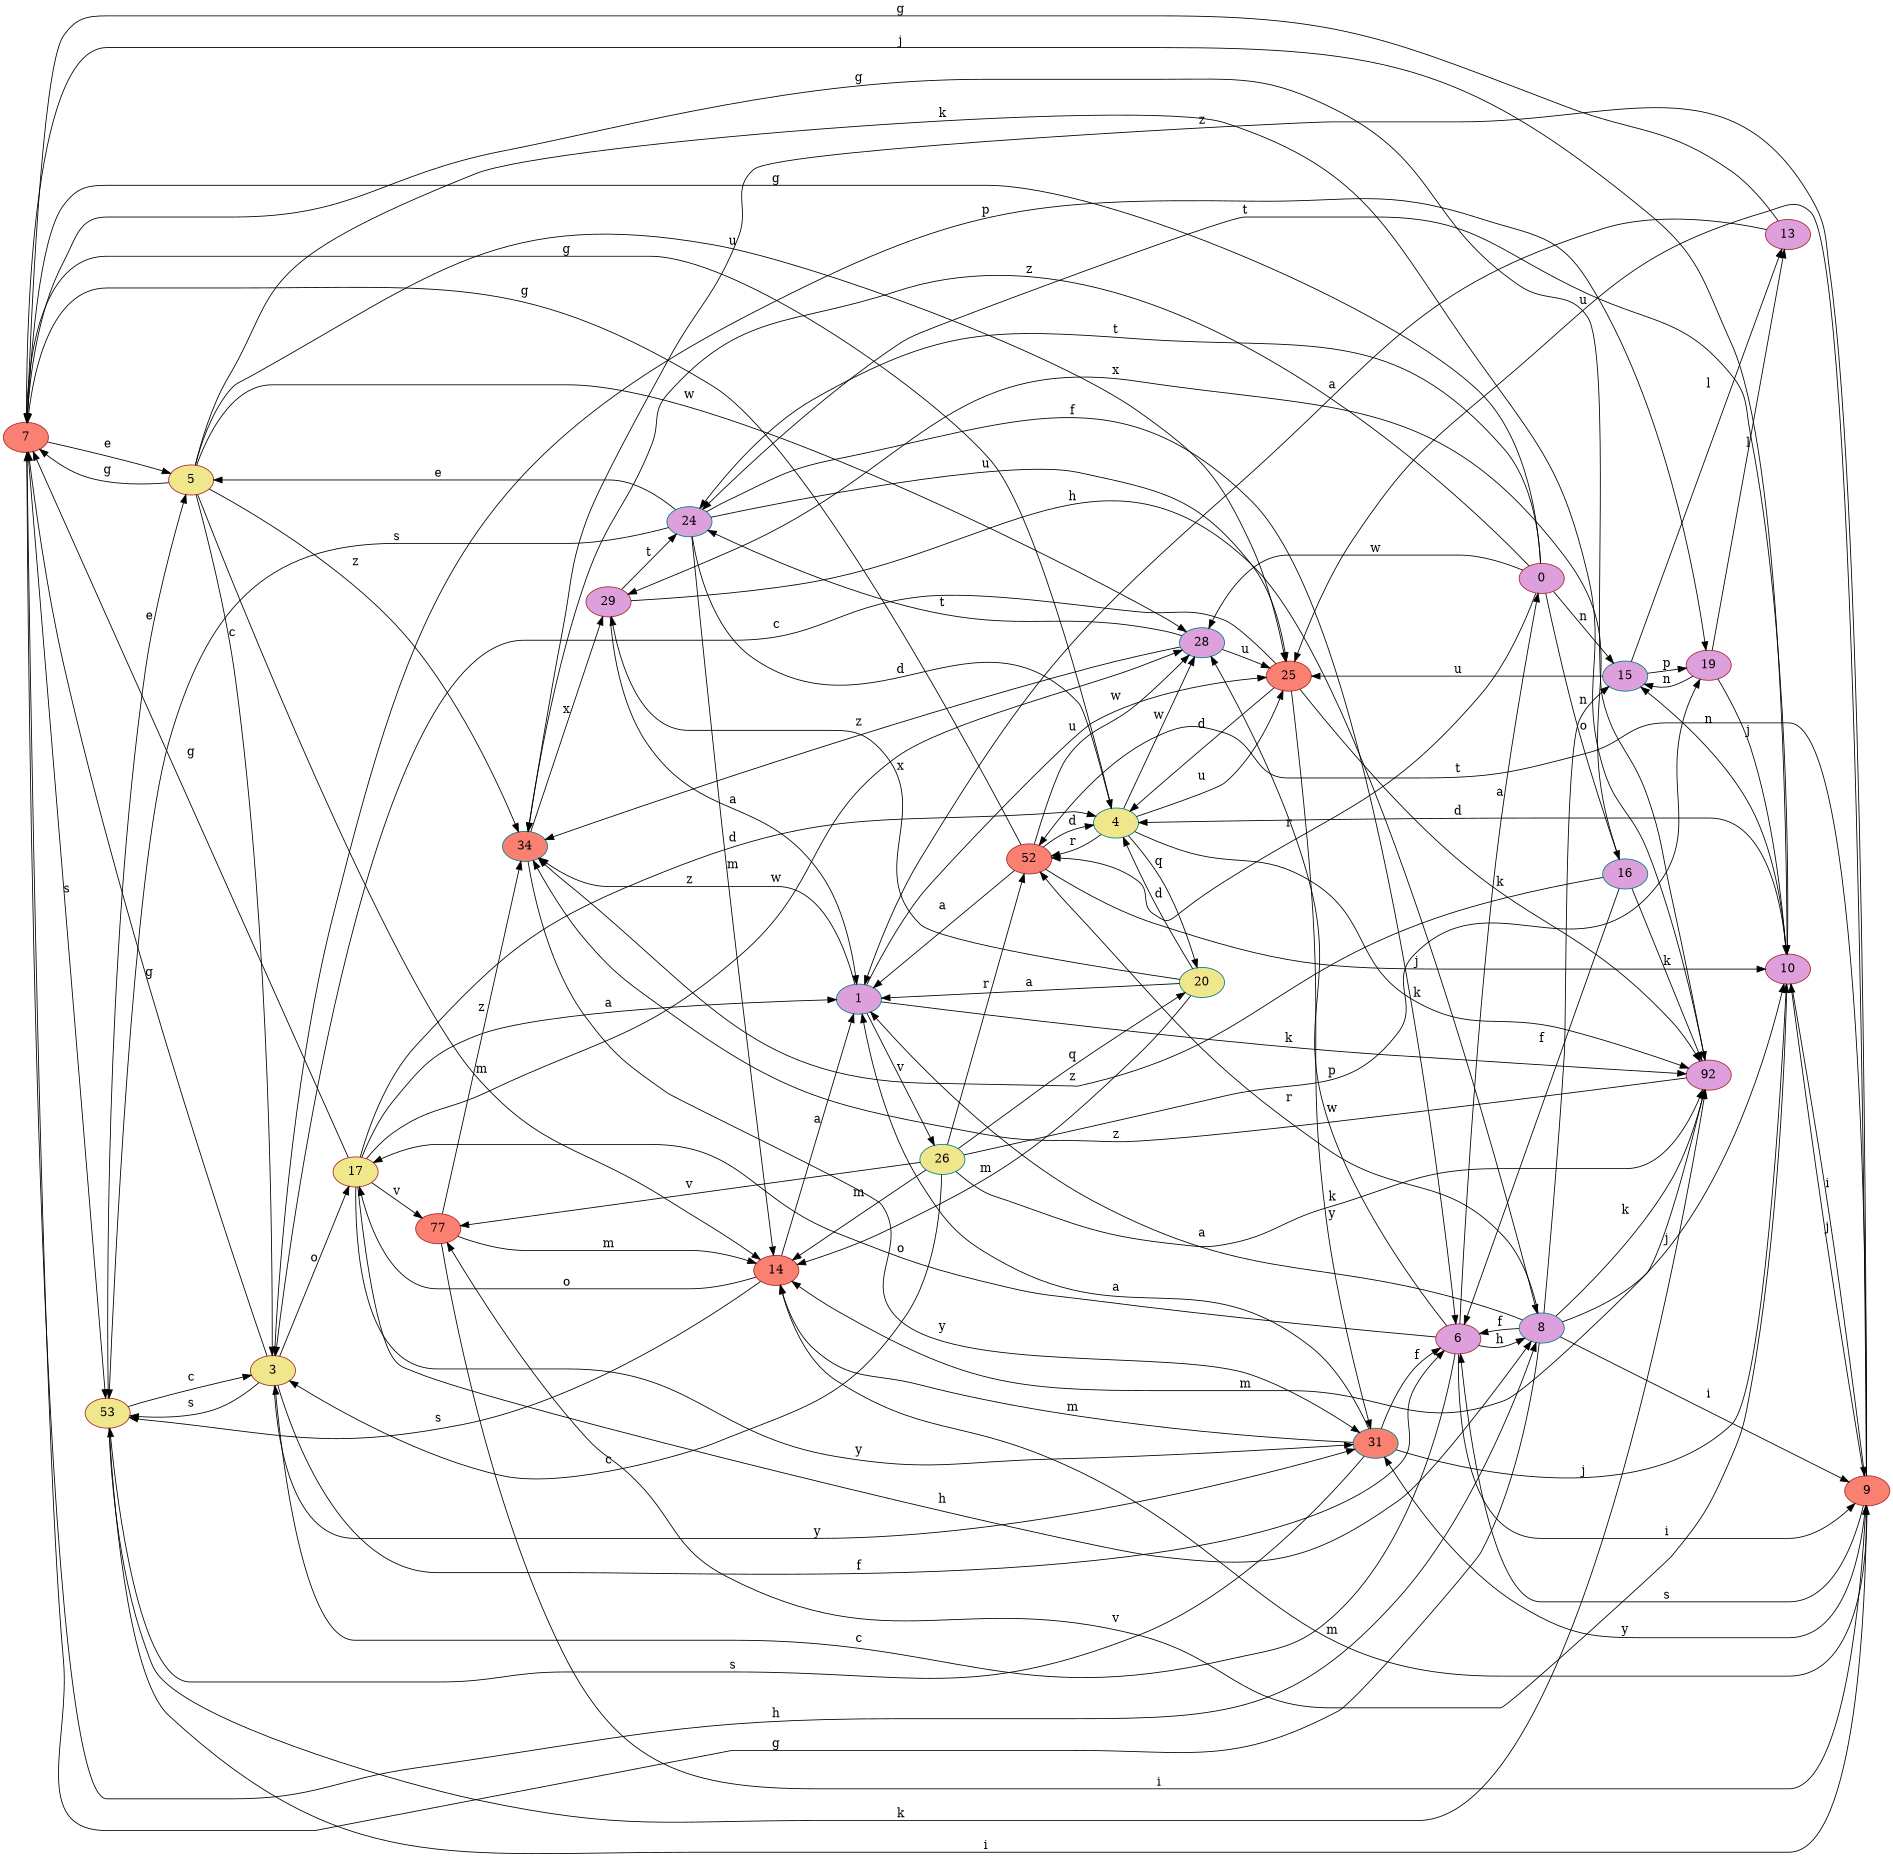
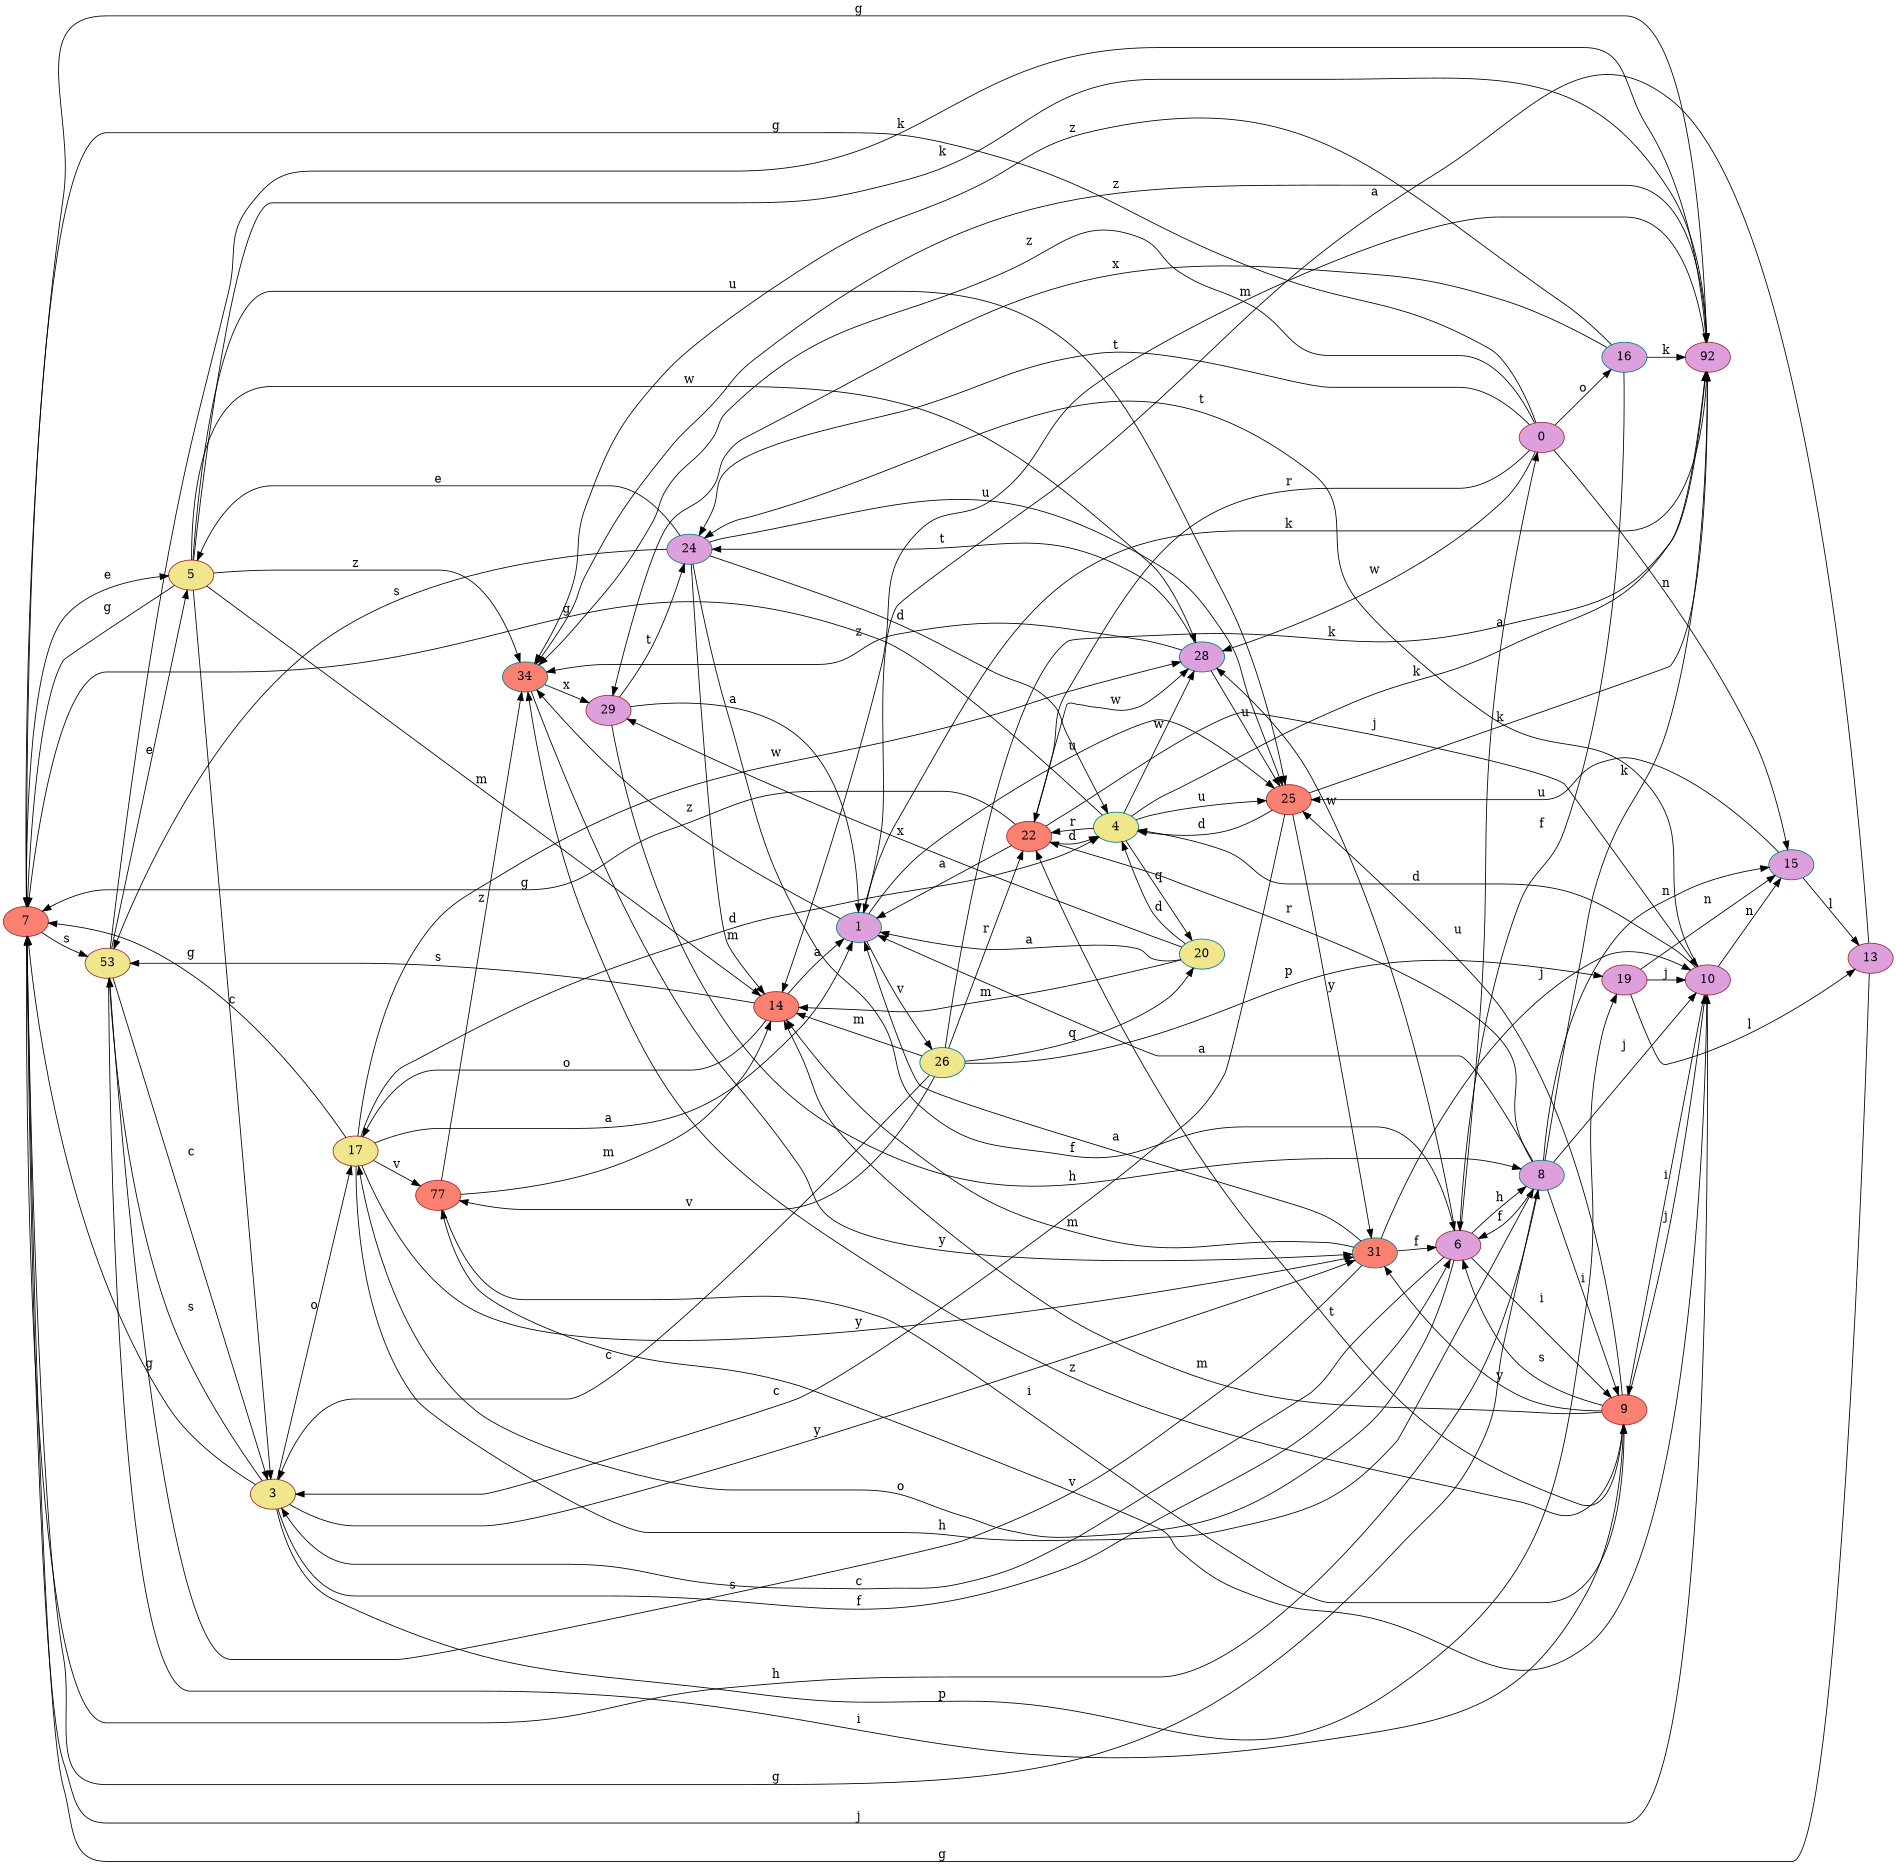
edge "15" -> "19": removed, label "p"
node "52": label "52" -> "22"
